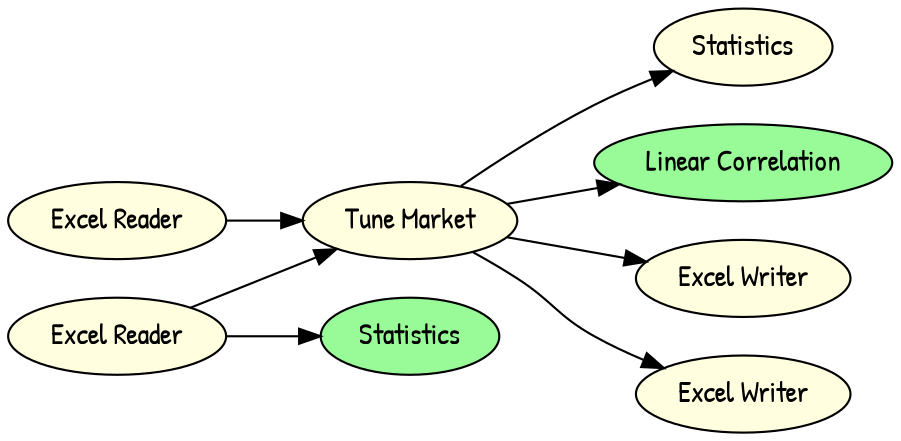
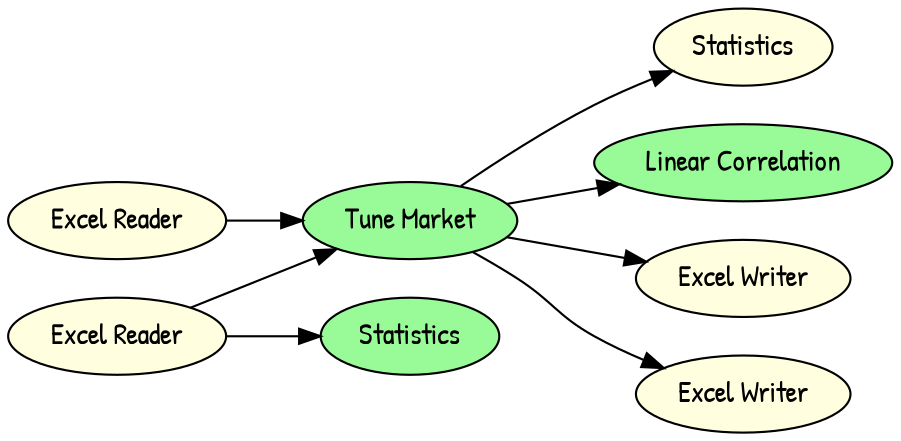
node "Tune Market": fillcolor lightyellow -> palegreen
